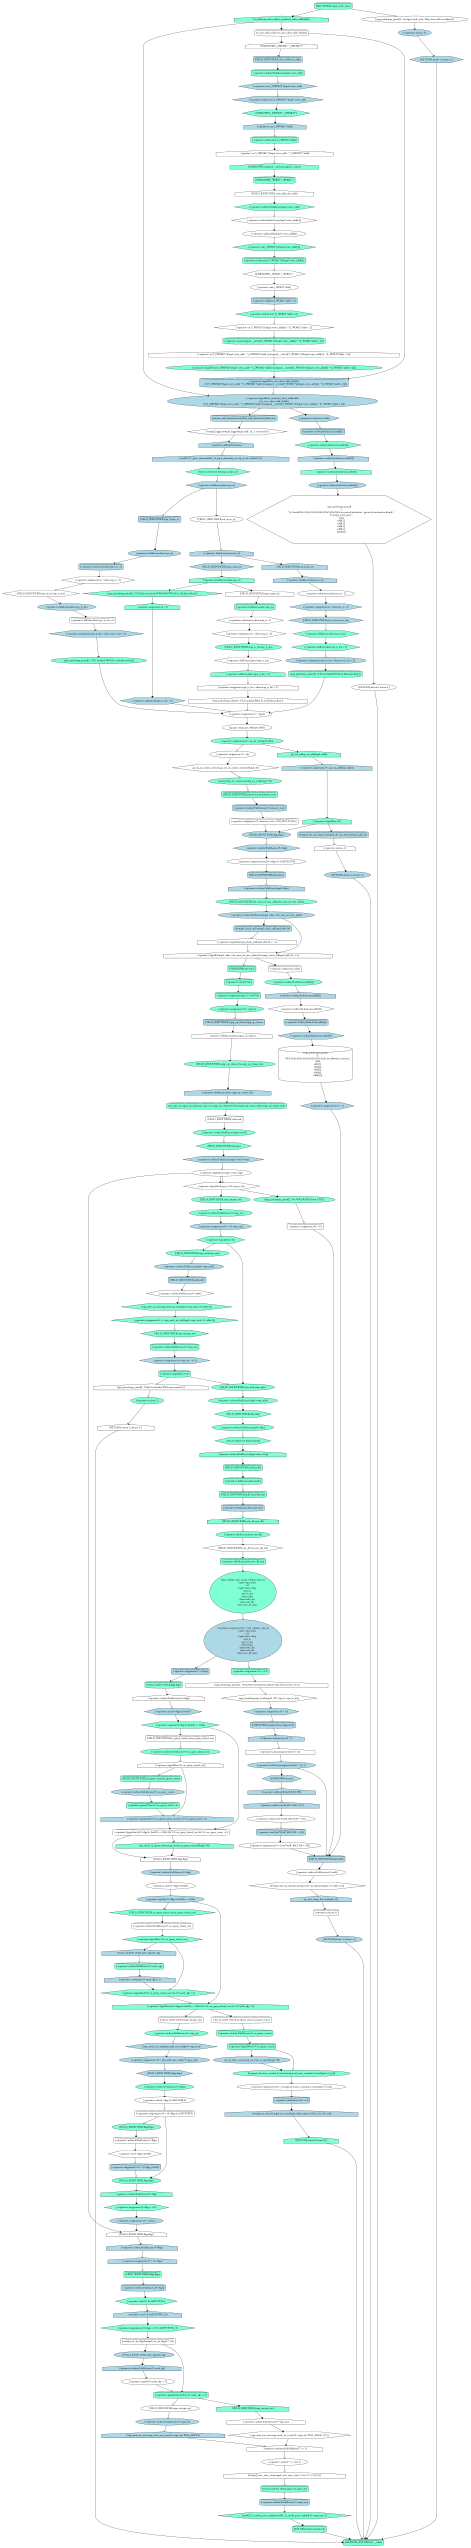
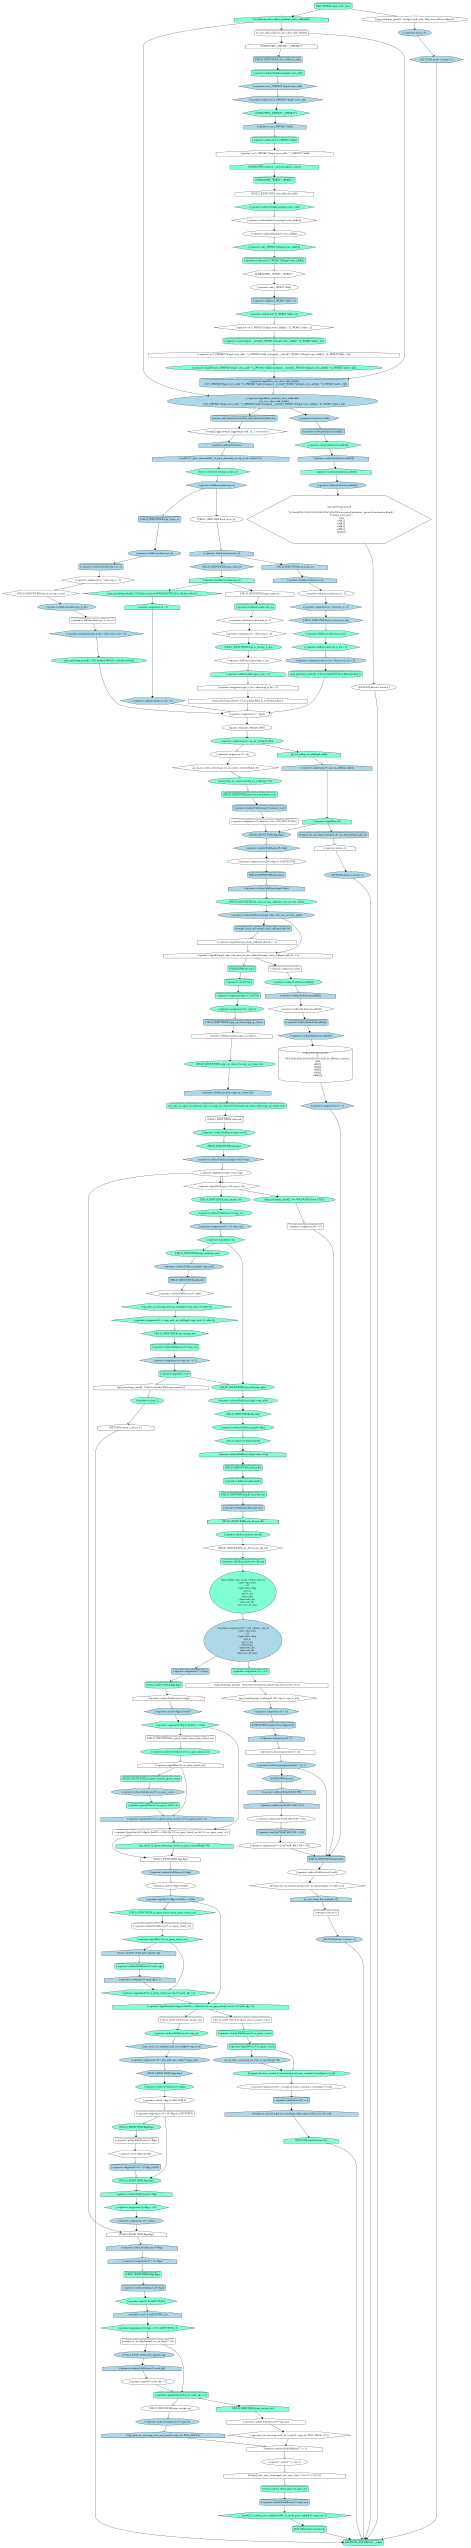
edge "(is_multicast_ether_addr,is_multicast_ether_addr(addr))" -> "(is_zero_ether_addr_0,is_zero_ether_addr_0(addr))": arrowhead dot -> tee
